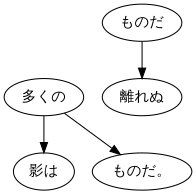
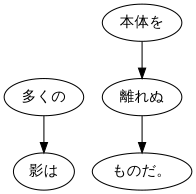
node "ものだ": label "ものだ" -> "本体を"
edge "多くの" -> "ものだ。": now "離れぬ" -> "ものだ。"
